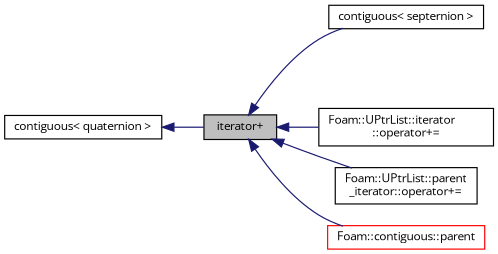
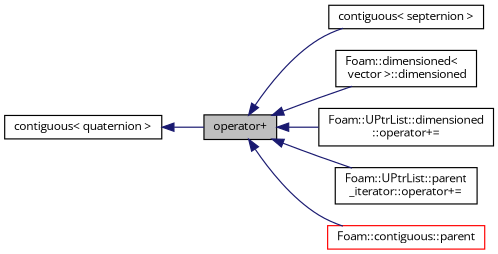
node "Foam::dimensioned< vector >::dimensioned": added
node "iterator+": label "iterator+" -> "operator+"
node "Foam::UPtrList::iterator ::operator+=": label "Foam::UPtrList::iterator ::operator+=" -> "Foam::UPtrList::dimensioned ::operator+="
